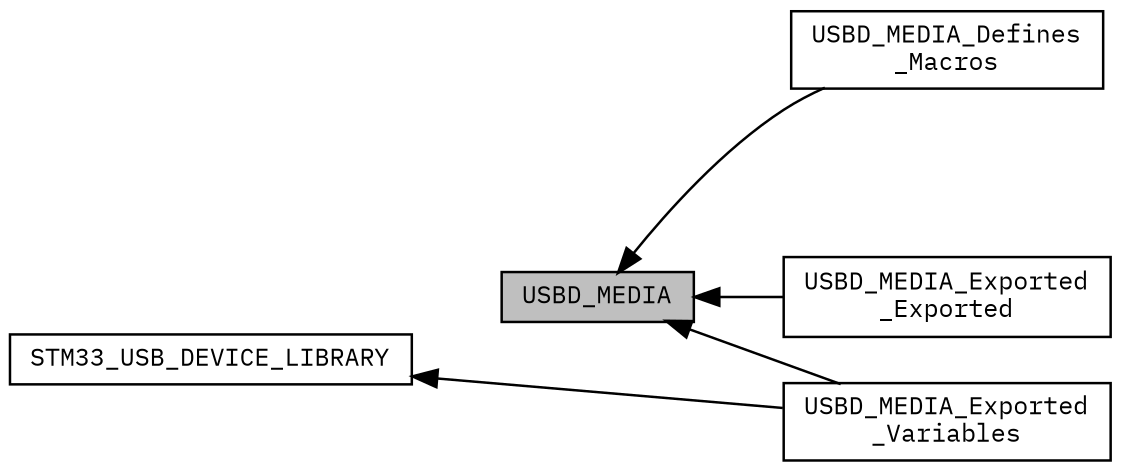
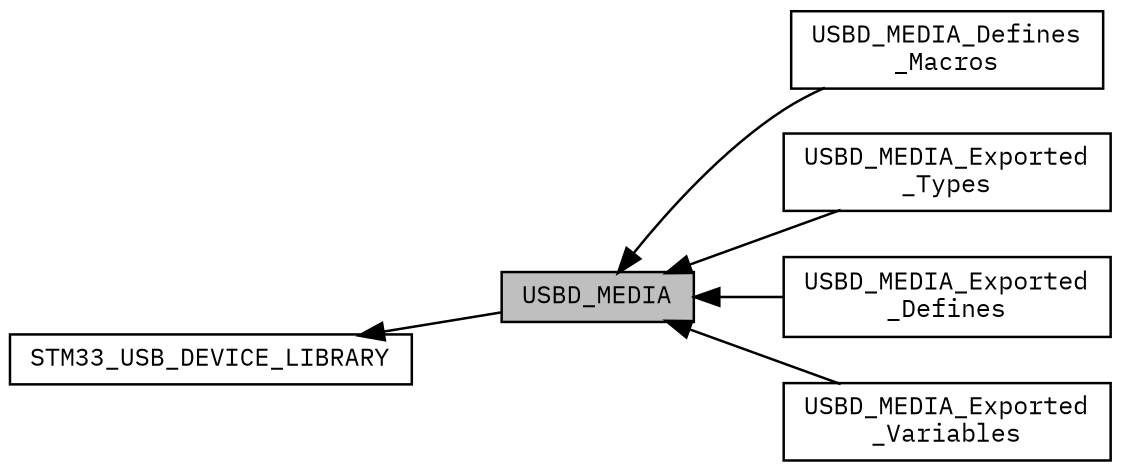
node "USBD_MEDIA_Exported _Types": added
node "USBD_MEDIA_Exported _Exported": label "USBD_MEDIA_Exported _Exported" -> "USBD_MEDIA_Exported _Defines"
edge "USBD_MEDIA_Exported _Variables" -> "STM33_USB_DEVICE_LIBRARY": now "USBD_MEDIA" -> "STM33_USB_DEVICE_LIBRARY"
